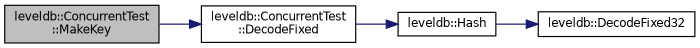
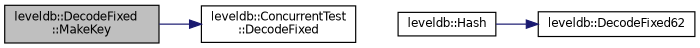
node "leveldb::ConcurrentTest ::MakeKey": label "leveldb::ConcurrentTest ::MakeKey" -> "leveldb::DecodeFixed ::MakeKey"
edge "leveldb::ConcurrentTest ::DecodeFixed" -> "leveldb::Hash": removed
node "leveldb::DecodeFixed32": label "leveldb::DecodeFixed32" -> "leveldb::DecodeFixed62"
